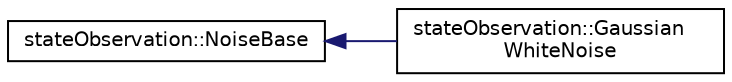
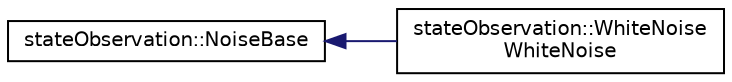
node "stateObservation::Gaussian WhiteNoise": label "stateObservation::Gaussian WhiteNoise" -> "stateObservation::WhiteNoise WhiteNoise"
